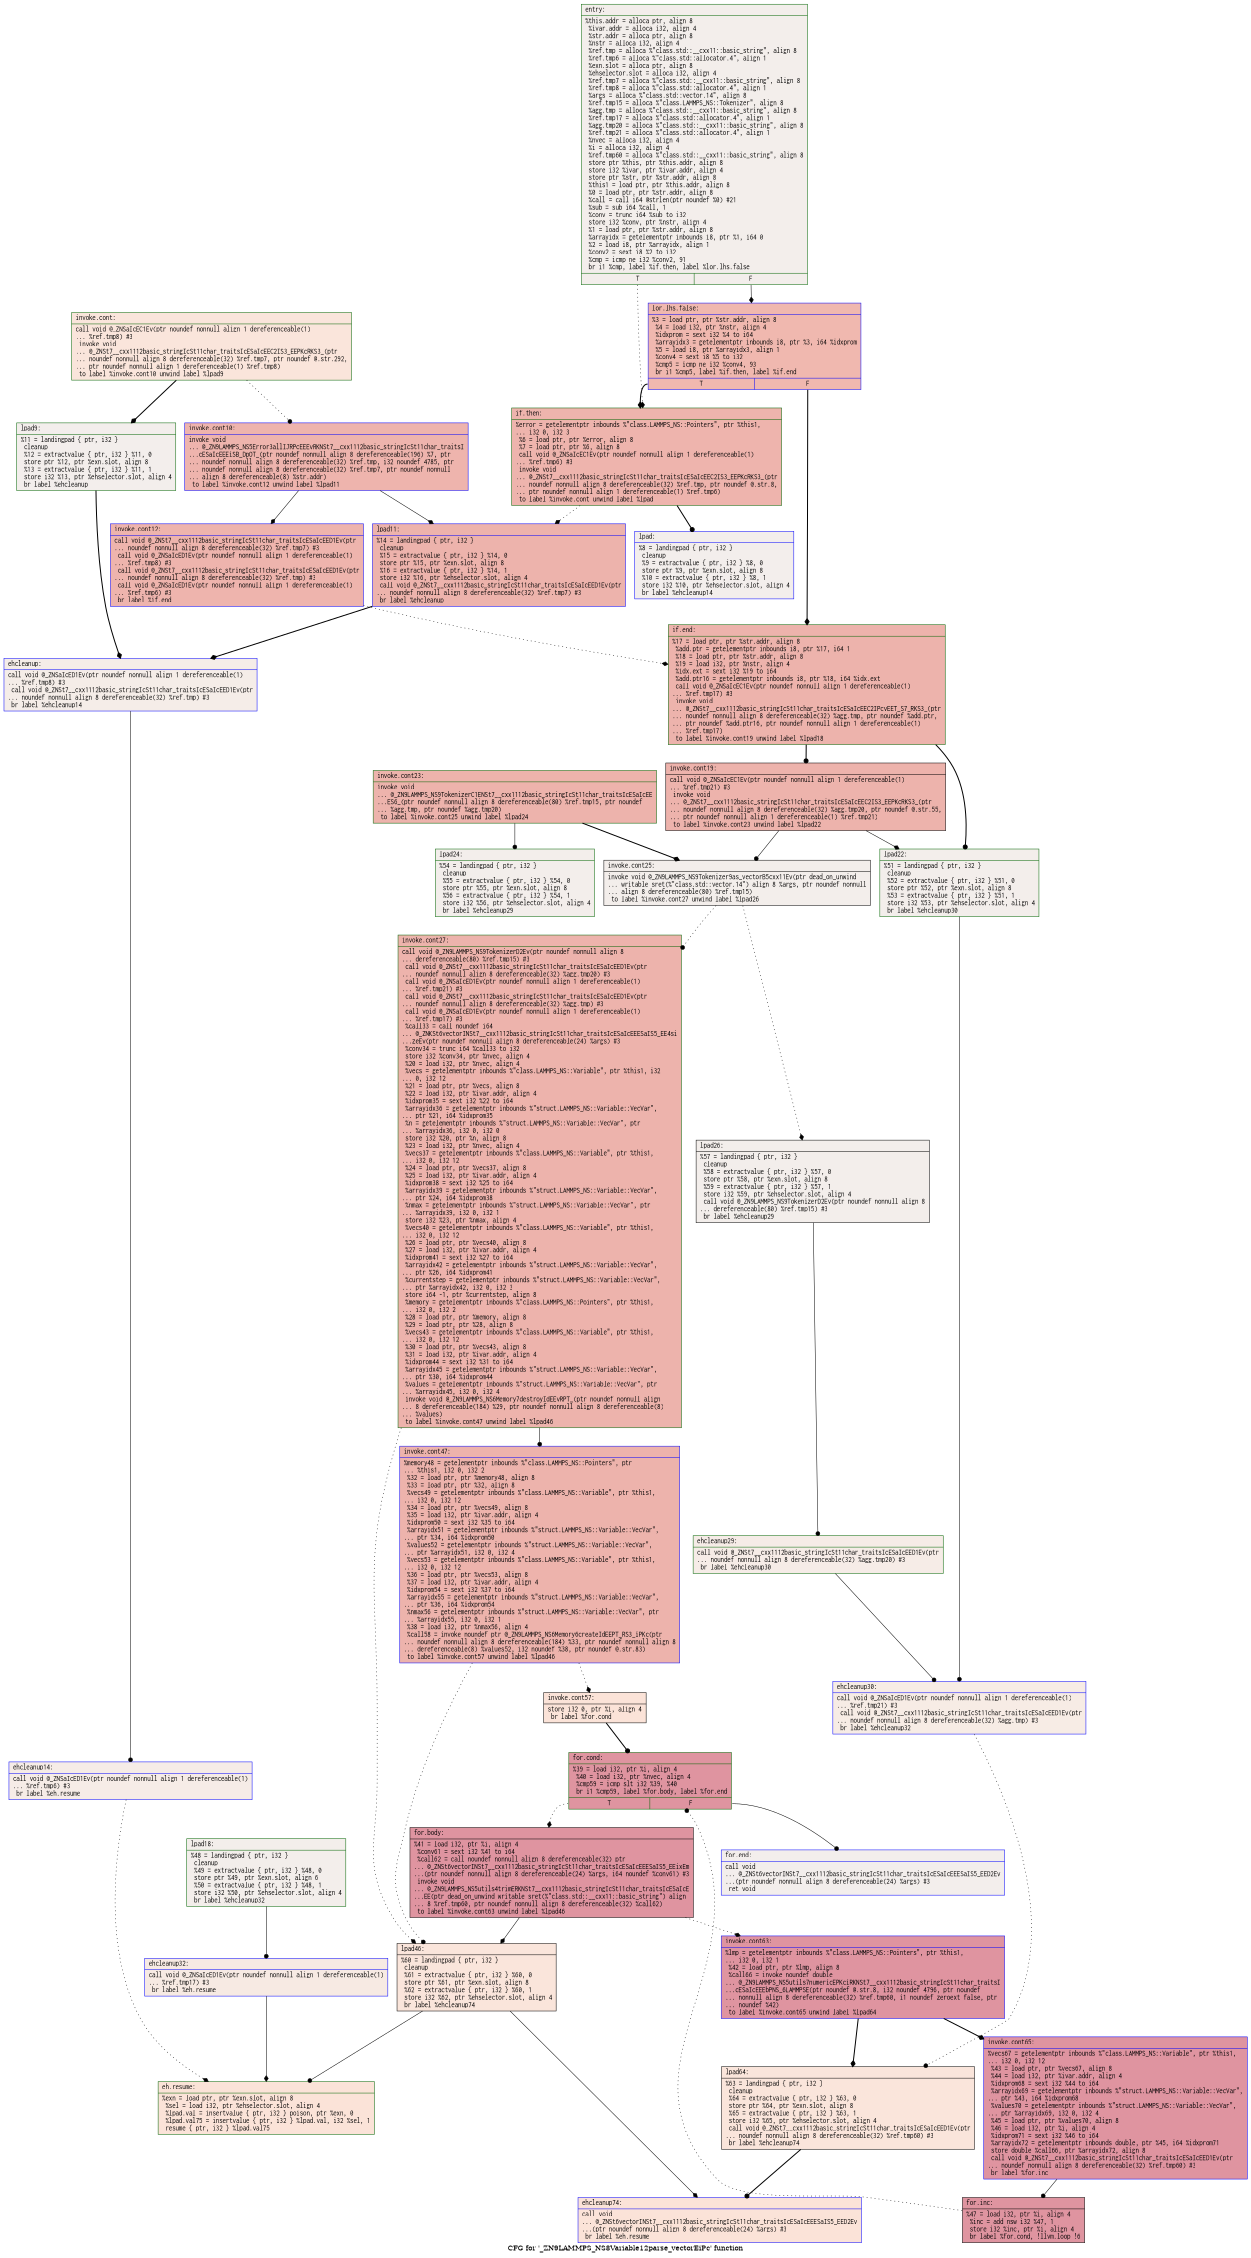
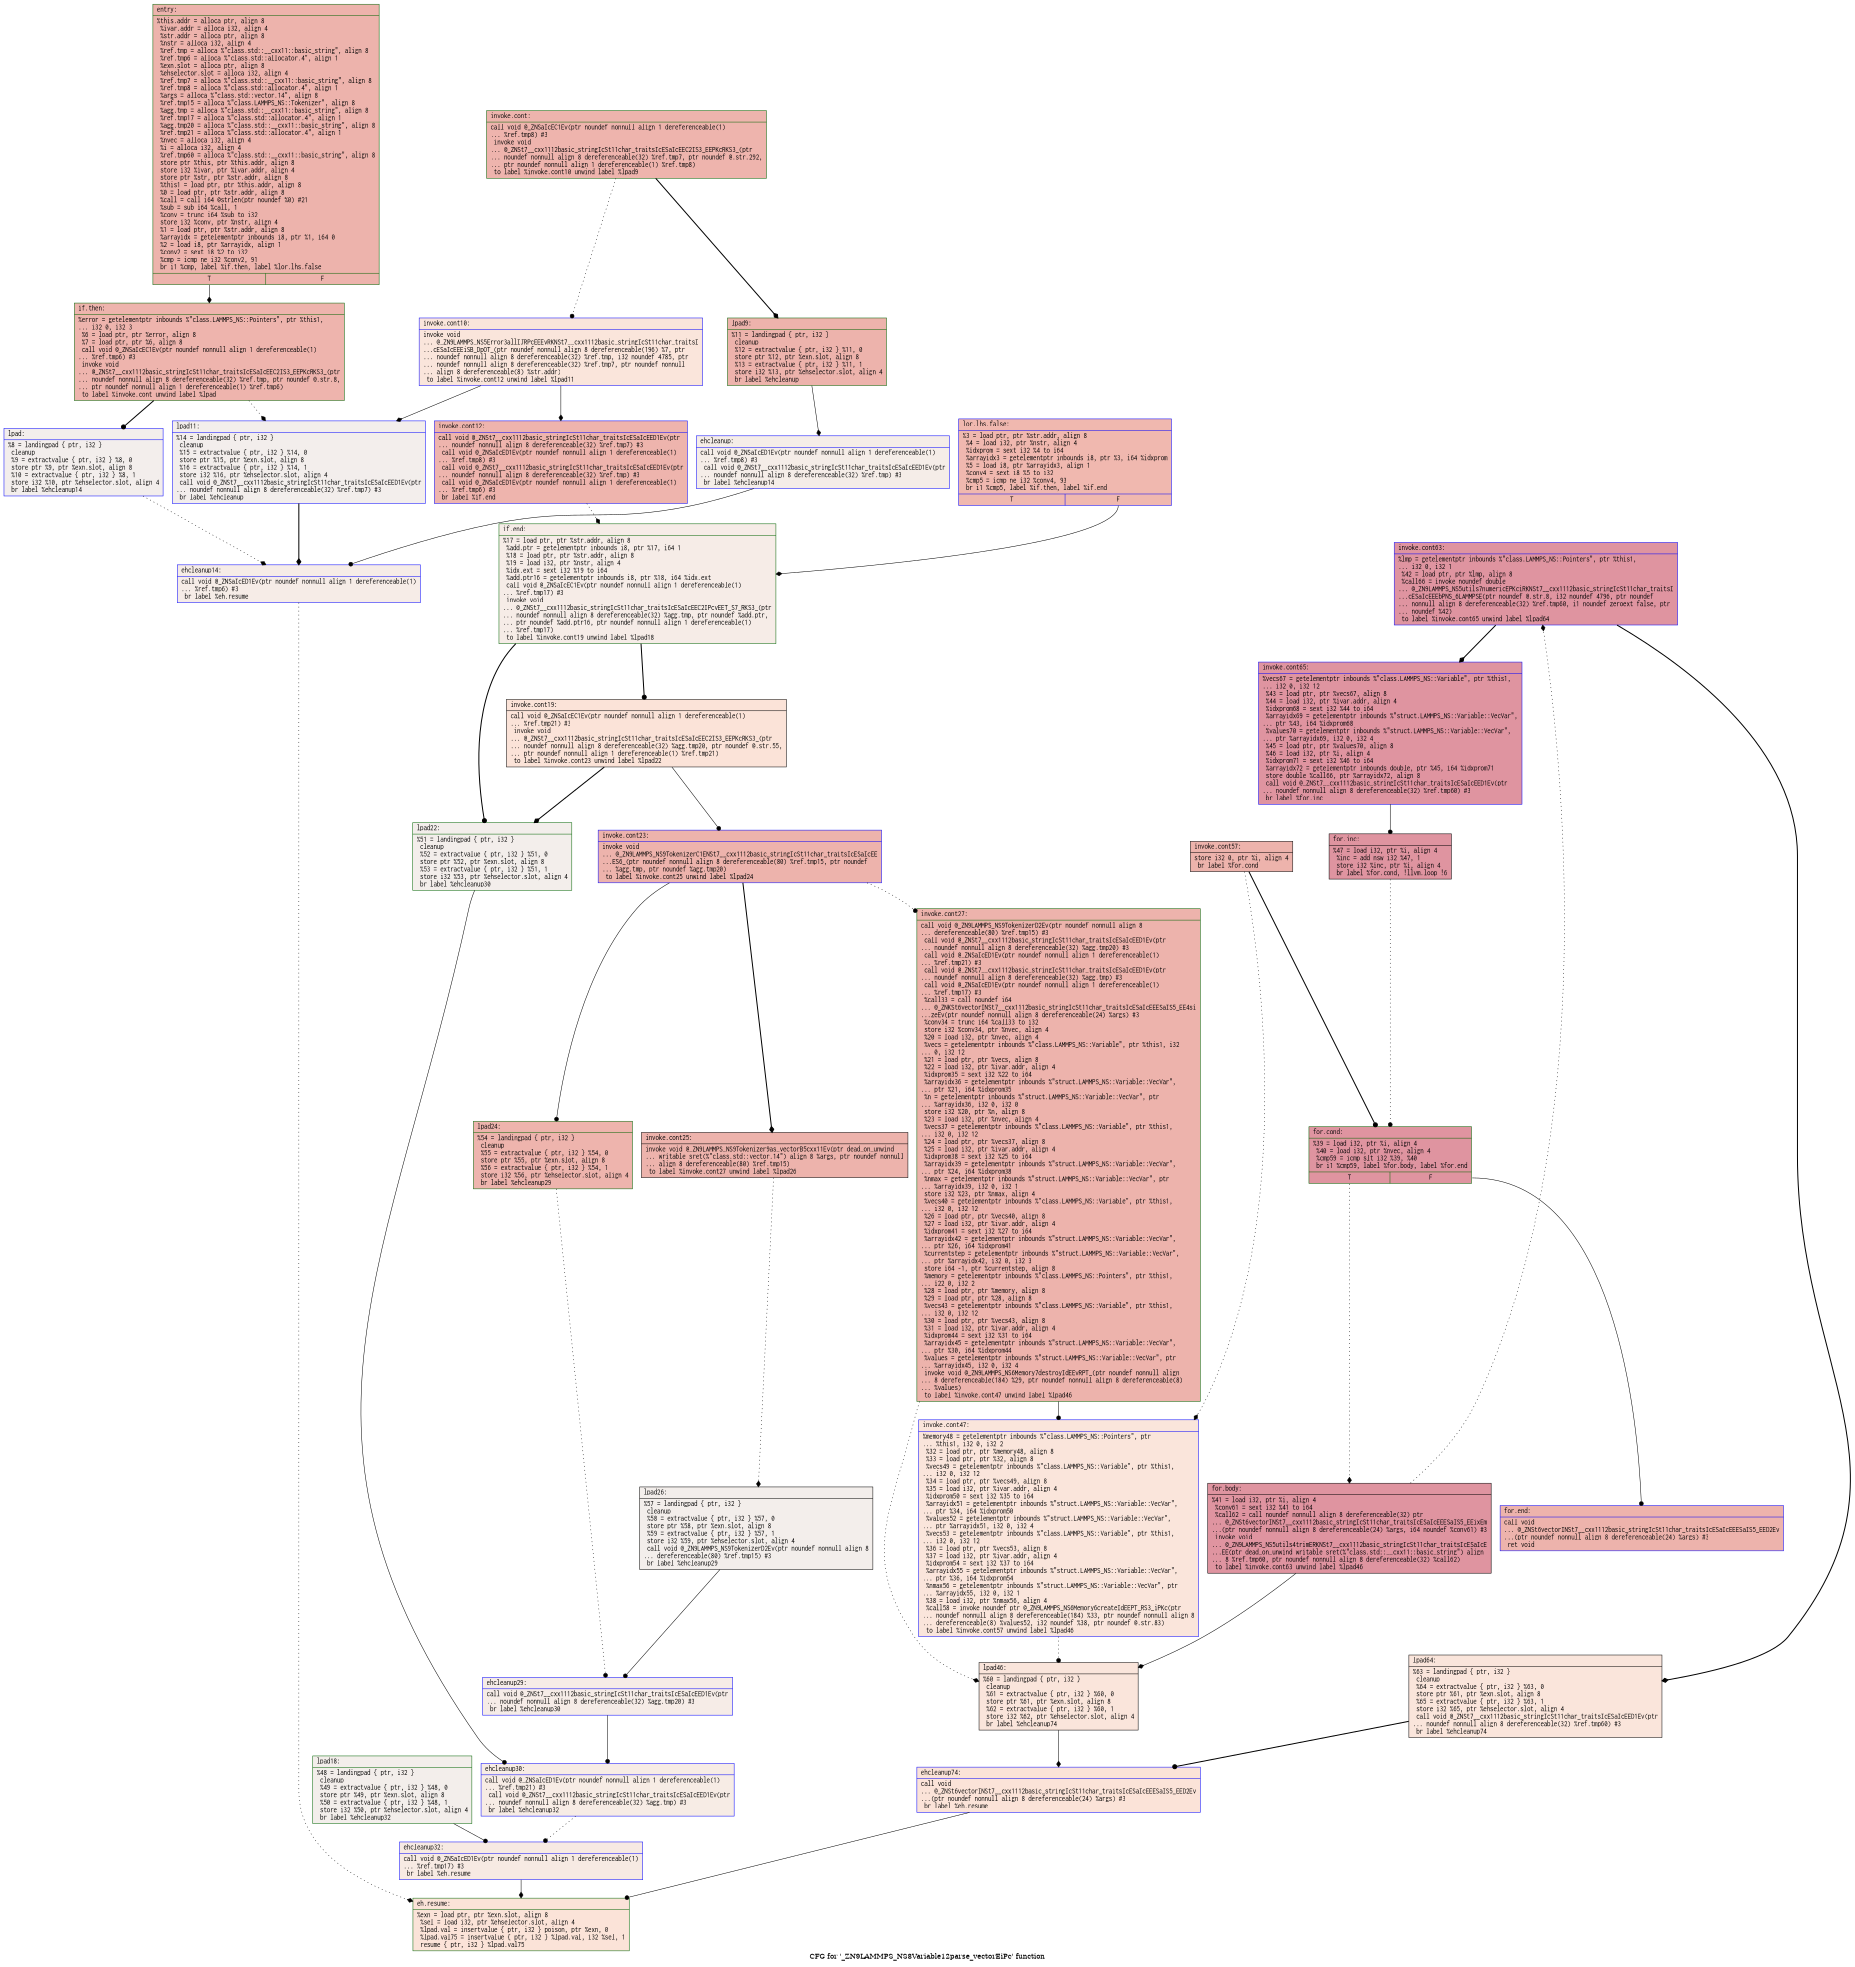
node "entry:": fillcolor #e5d8d170 -> #d6524470
edge "entry:" -> "lor.lhs.false:": removed
edge "entry:" -> "if.then:": style dotted -> solid
node "invoke.cont:": fillcolor #f4c5ad70 -> #d8564670
edge "lor.lhs.false:" -> "if.then:": removed
node "lpad9:": fillcolor #e3d9d370 -> #d6524470
node "invoke.cont10:": fillcolor #d8564670 -> #f4c5ad70
edge "lor.lhs.false:" -> "if.end:": style bold -> solid
edge "lpad:" -> "ehcleanup14:": added
node "lpad11:": fillcolor #d6524470 -> #e3d9d370
edge "lpad9:" -> "ehcleanup:": style bold -> solid
edge "lpad11:" -> "ehcleanup:": now "lpad11:" -> "ehcleanup14:"
node "if.end:": fillcolor #d6524470 -> #ead5c970
node "invoke.cont23:": color darkgreen -> blue
node "invoke.cont19:": fillcolor #d6524470 -> #f6bfa670
edge "invoke.cont19:" -> "lpad22:": style solid -> bold
edge "invoke.cont19:" -> "invoke.cont25:": now "invoke.cont19:" -> "invoke.cont23:"
node "lpad24:": fillcolor #e5d8d170 -> #d8564670
node "invoke.cont25:": fillcolor #e5d8d170 -> #d6524470
edge "invoke.cont25:" -> "invoke.cont27:": now "invoke.cont23:" -> "invoke.cont27:"
node "invoke.cont27:": text "... i32 0, i32 2" -> "... i22 0, i32 2"
edge "lpad24:" -> "ehcleanup29:": added
node "invoke.cont47:": fillcolor #d6524470 -> #f4c5ad70
node "ehcleanup29:": color darkgreen -> blue
edge "invoke.cont47:" -> "invoke.cont57:": reversed
node "invoke.cont57:": fillcolor #f6bfa670 -> #d6524470
node "for.end:": fillcolor #e3d9d370 -> #d6524470
node "lpad18:": text "store ptr %49, ptr %exn.slot, align 6" -> "store ptr %49, ptr %exn.slot, align 8"
edge "ehcleanup30:" -> "lpad64:": now "ehcleanup30:" -> "ehcleanup32:"
edge "lpad46:" -> "eh.resume:": now "ehcleanup74:" -> "eh.resume:"
node "lpad64:": text "store ptr %64, ptr %exn.slot, align 8" -> "store ptr %61, ptr %exn.slot, align 8"
